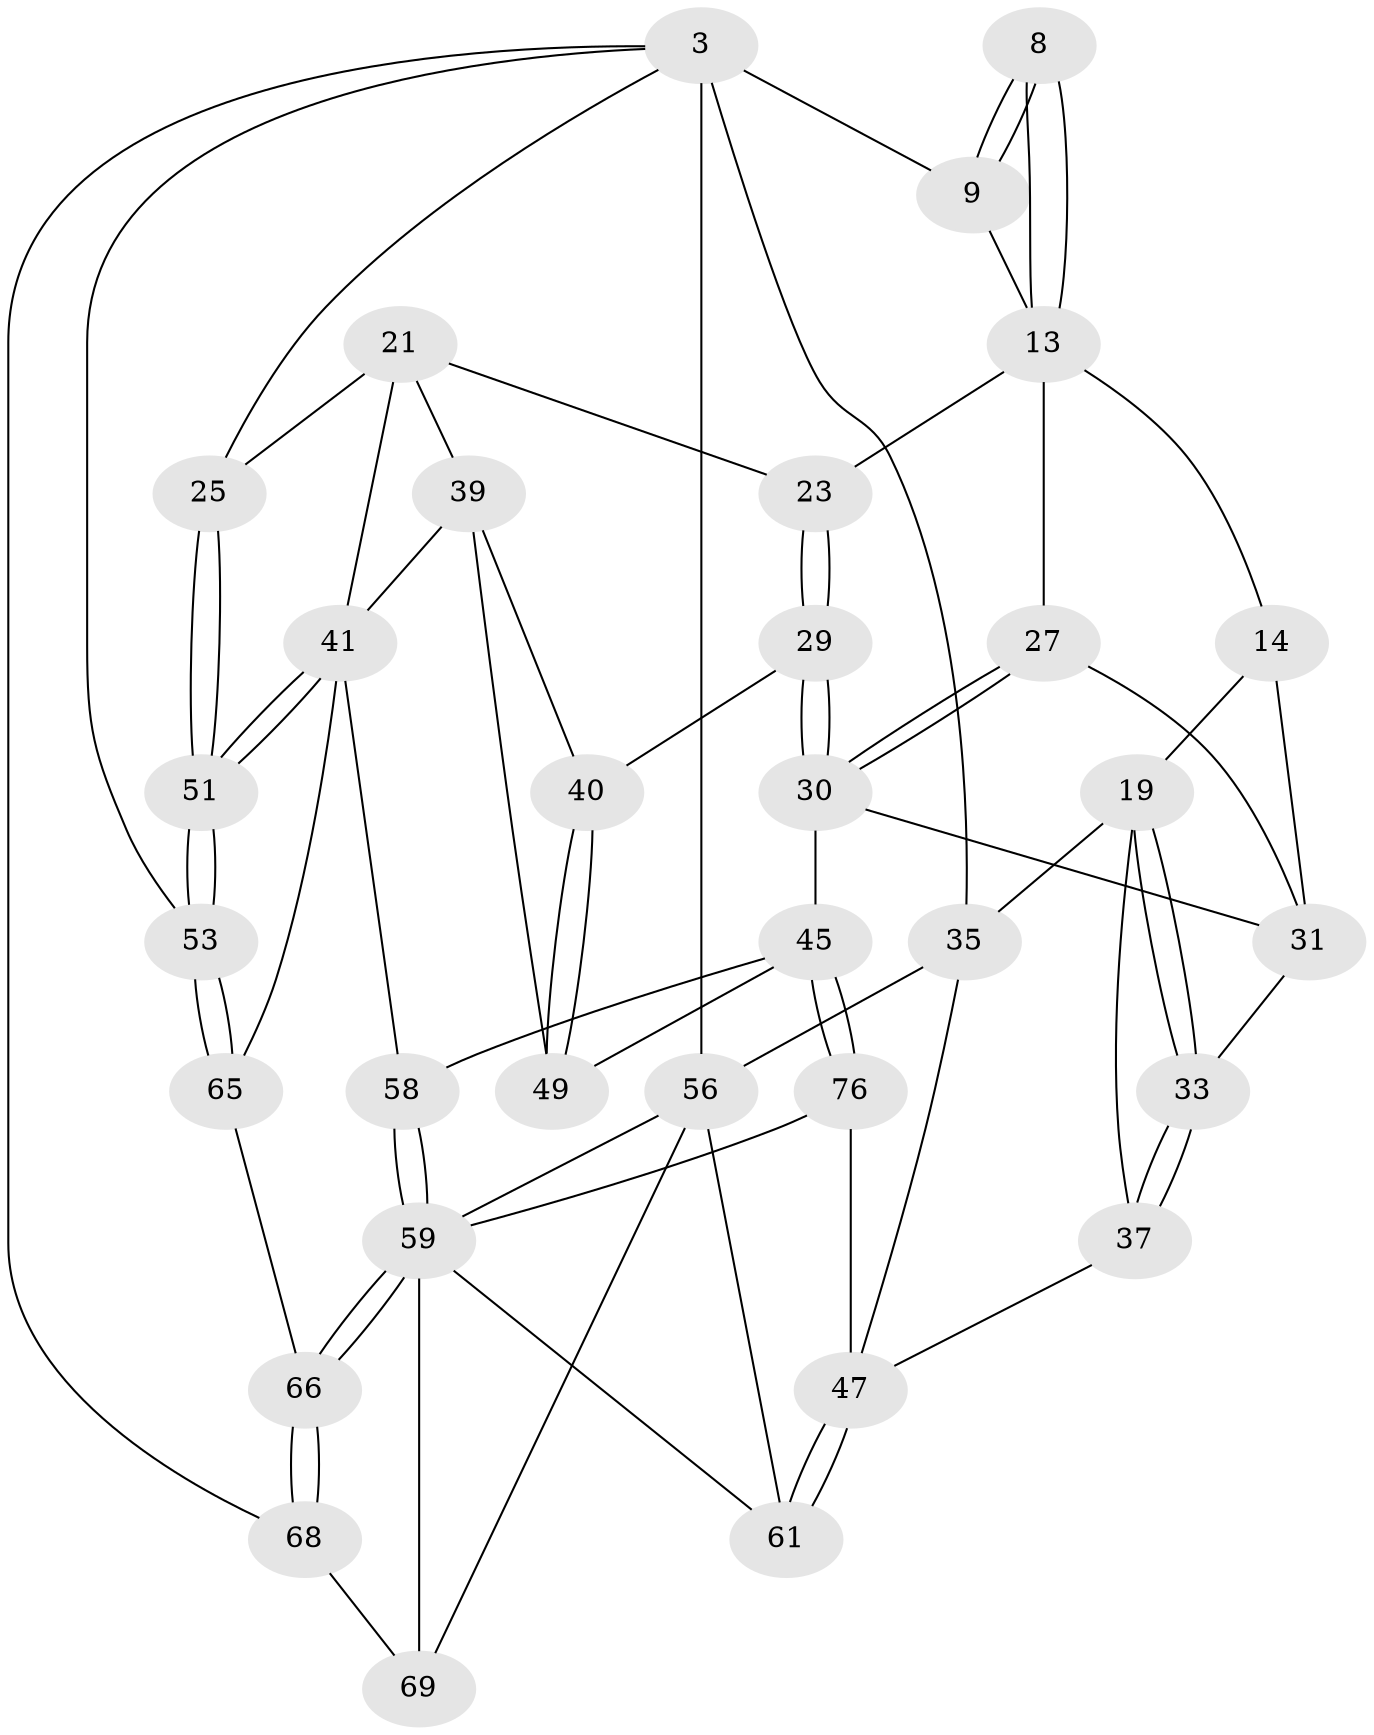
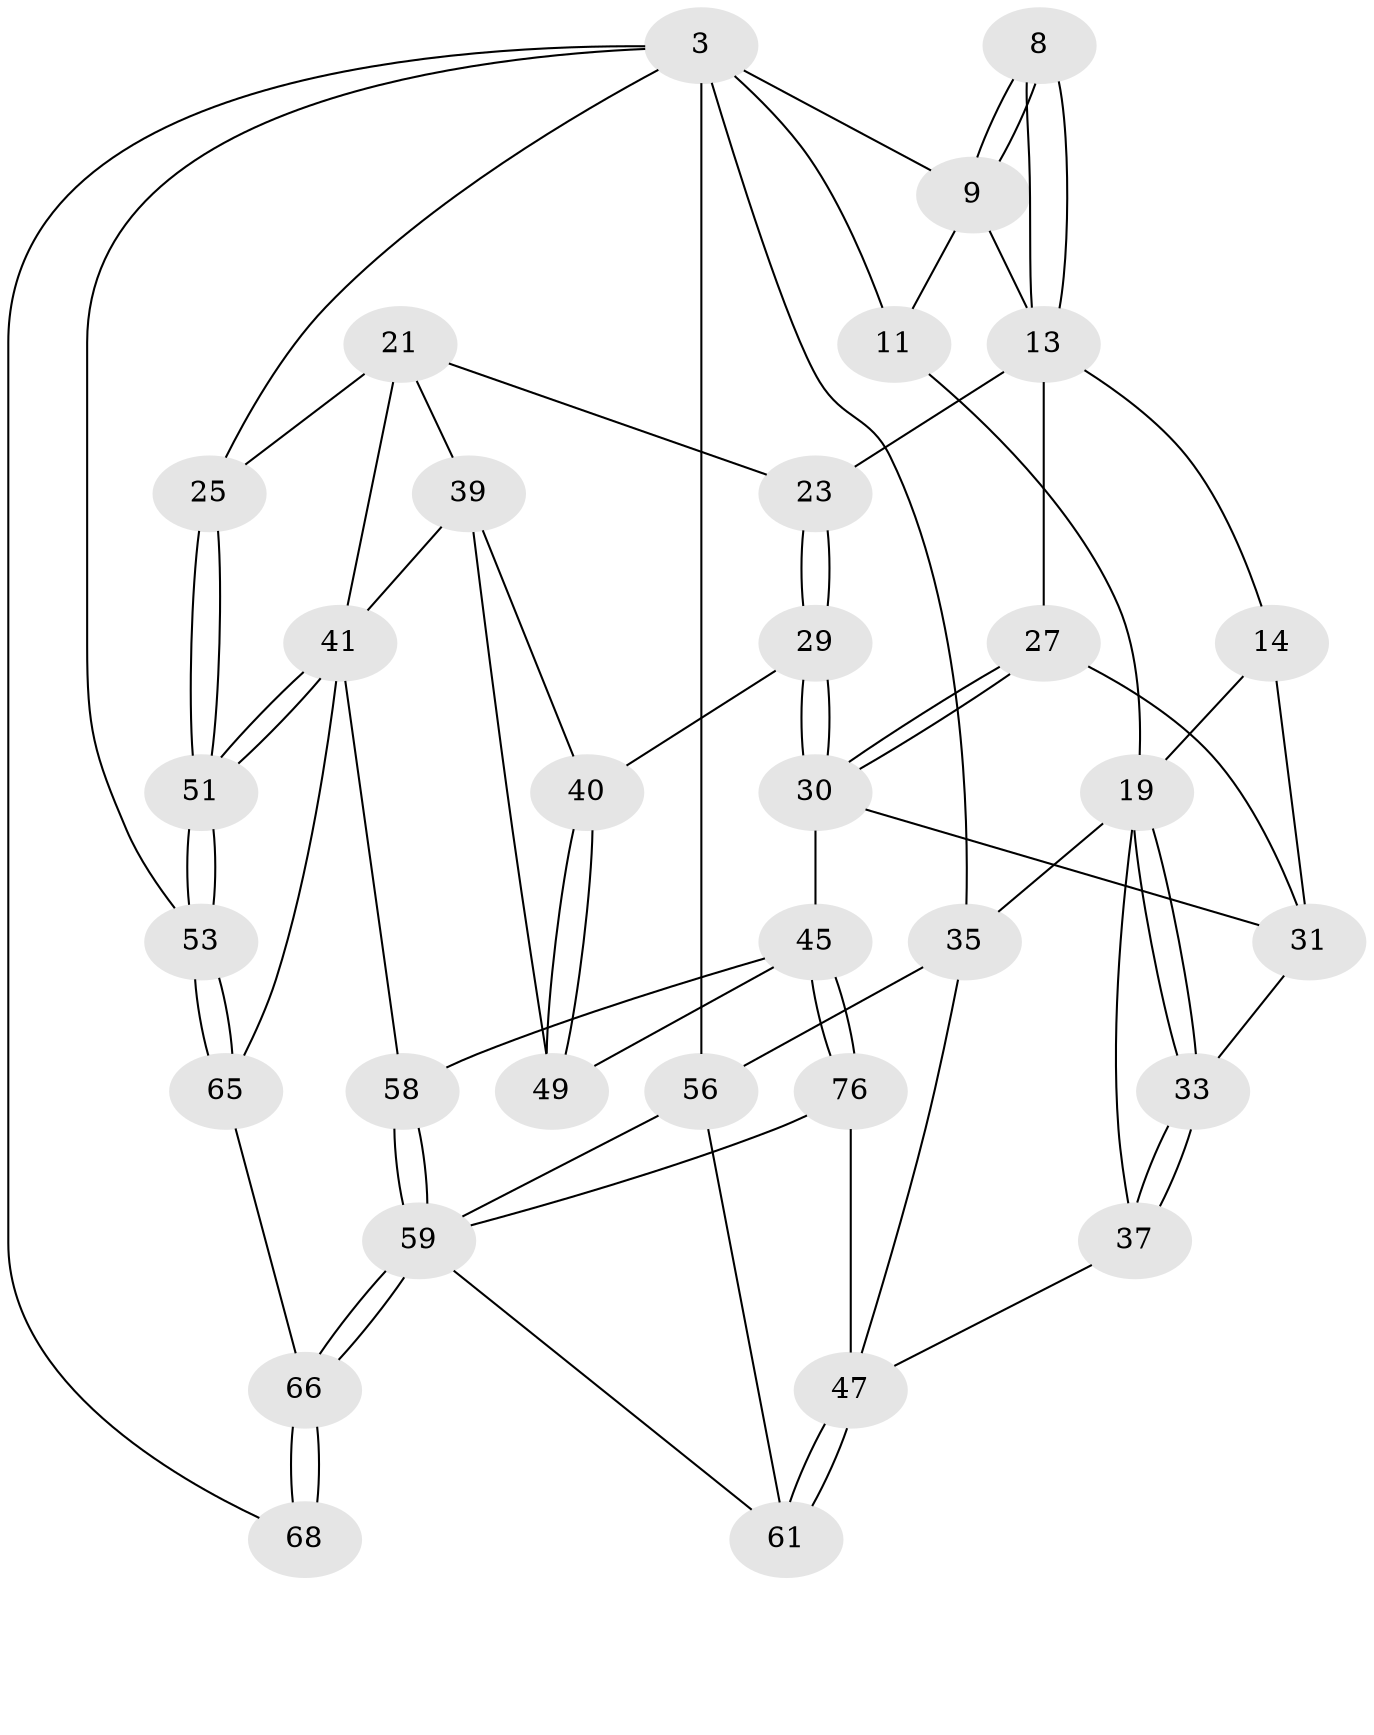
node "11": added
node "69": removed
